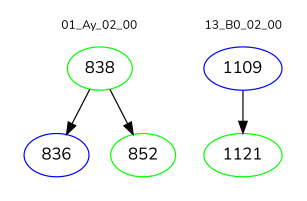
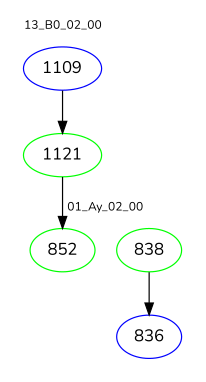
edge "838" -> "852": now "1121" -> "852"
